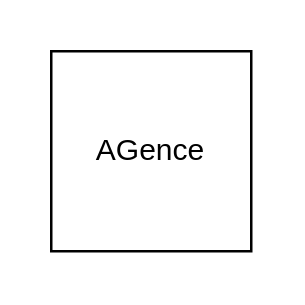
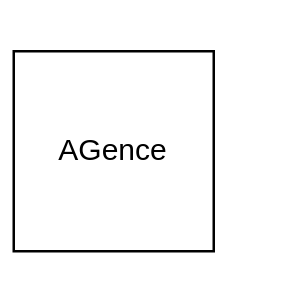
node "AGence": moved (151, 151) -> (114, 151)
